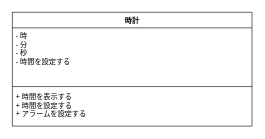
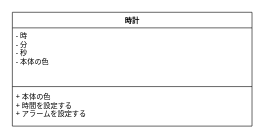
node "- 時 - 分 - 秒 - 時間を設定する": label "- 時 - 分 - 秒 - 時間を設定する" -> "- 時 - 分 - 秒 - 本体の色"
node "+ 時間を表示する + 時間を設定する + アラームを設定する": label "+ 時間を表示する + 時間を設定する + アラームを設定する" -> "+ 本体の色 + 時間を設定する + アラームを設定する"
